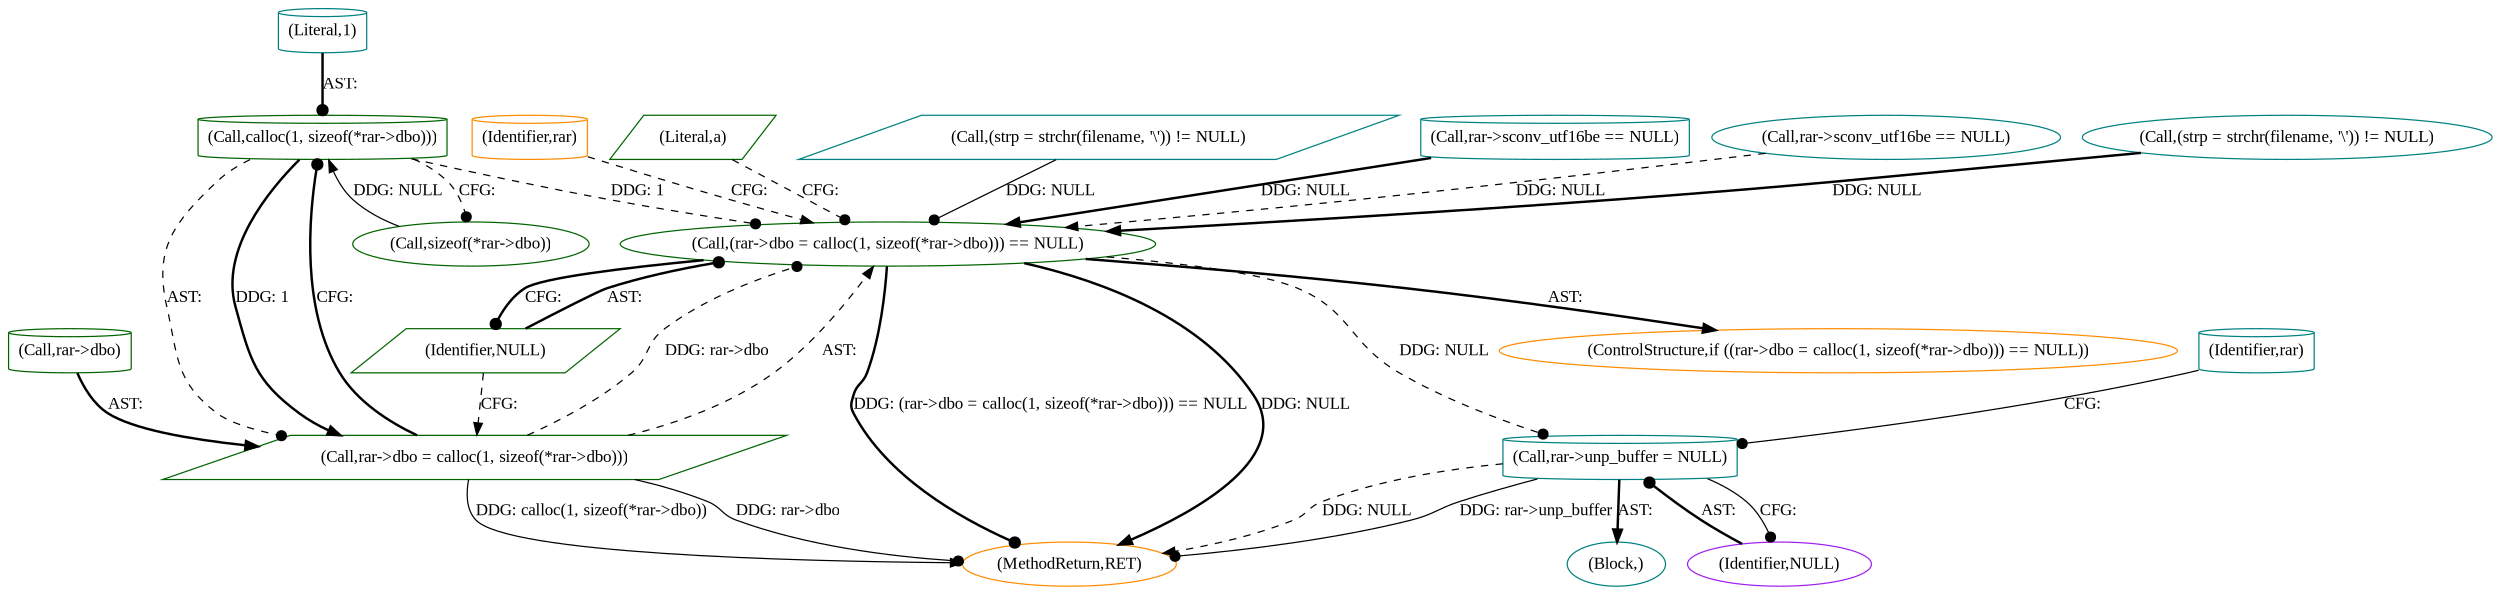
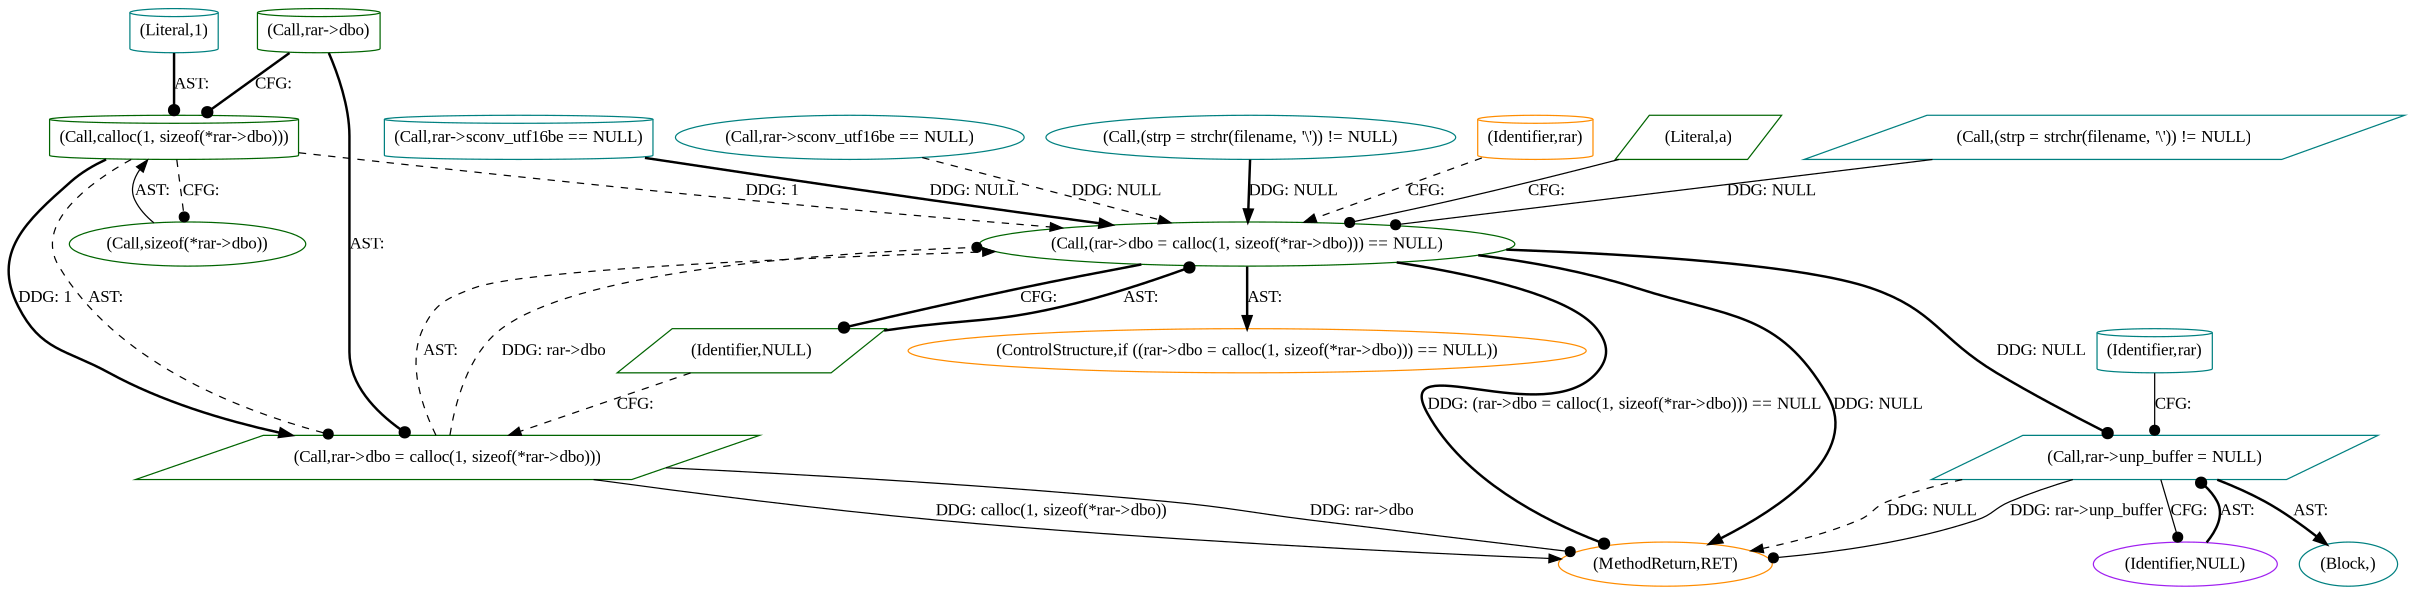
edge "(Literal,a)" -> "(Call,(rar->dbo = calloc(1, sizeof(*rar->dbo))) == NULL)": style dashed -> solid
edge "(Call,sizeof(*rar->dbo))" -> "(Call,calloc(1, sizeof(*rar->dbo)))": label "DDG: NULL" -> "AST: "
edge "(Call,calloc(1, sizeof(*rar->dbo)))" -> "(Call,(rar->dbo = calloc(1, sizeof(*rar->dbo))) == NULL)": arrowhead dot -> normal
edge "(Call,(rar->dbo = calloc(1, sizeof(*rar->dbo))) == NULL)" -> "(Call,rar->unp_buffer = NULL)": style dashed -> bold
edge "(Call,rar->dbo = calloc(1, sizeof(*rar->dbo)))" -> "(Call,calloc(1, sizeof(*rar->dbo)))": now "(Call,rar->dbo)" -> "(Call,calloc(1, sizeof(*rar->dbo)))"
edge "(Call,rar->dbo)" -> "(Call,rar->dbo = calloc(1, sizeof(*rar->dbo)))": arrowhead normal -> dot
node "(Call,rar->unp_buffer = NULL)": shape cylinder -> parallelogram
